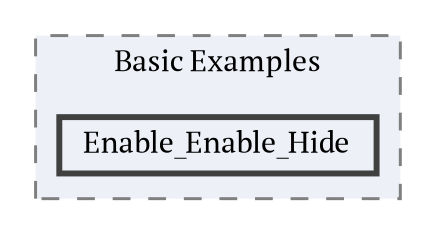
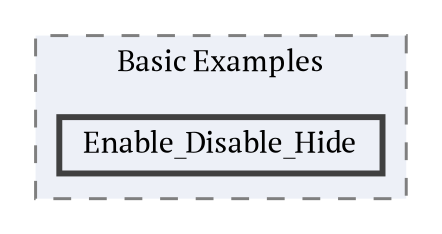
node "Enable_Enable_Hide": label "Enable_Enable_Hide" -> "Enable_Disable_Hide"
